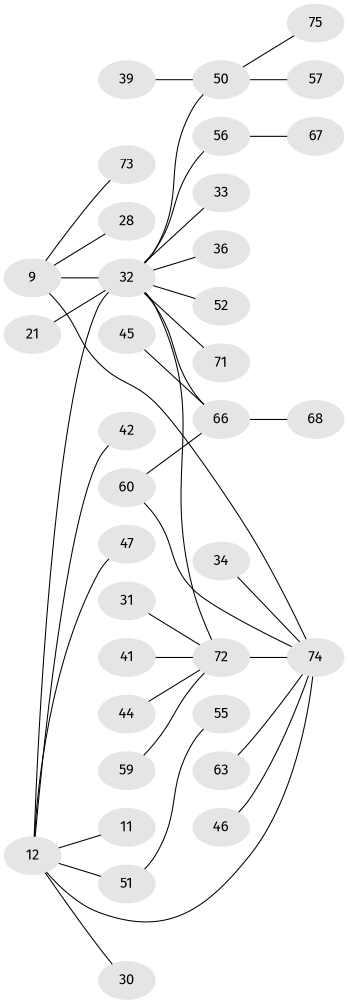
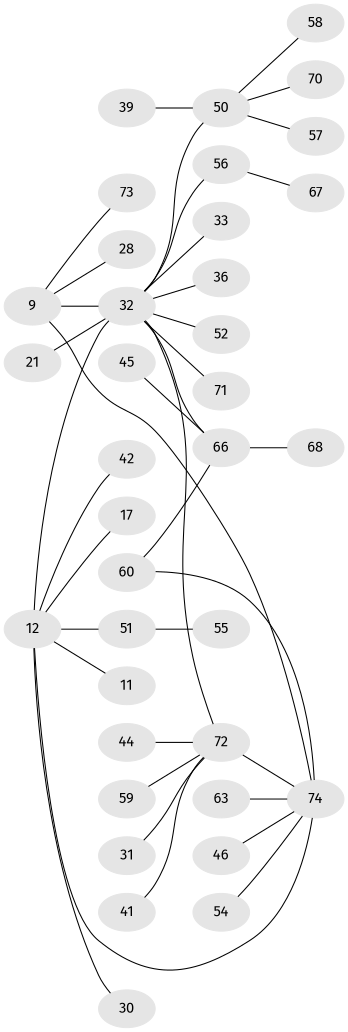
node "75": label "75" -> "70"
node "58": added
node "47": label "47" -> "17"
node "34": label "34" -> "54"
